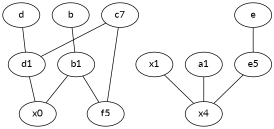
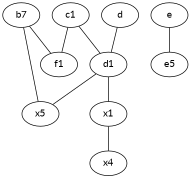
node "b": removed
node "c7": label "c7" -> "c1"
node "b1": label "b1" -> "b7"
node "a1": removed
edge "d1" -- "x1": added
edge "e5" -- "x4": removed
node "x0": label "x0" -> "x5"
node "f5": label "f5" -> "f1"
